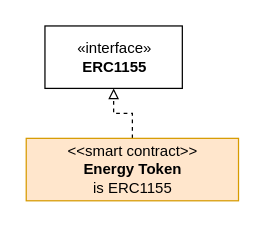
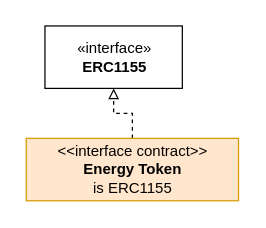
node "<<smart contract>> Energy Token is ERC1155": label "<<smart contract>> Energy Token is ERC1155" -> "<<interface contract>> Energy Token is ERC1155"
